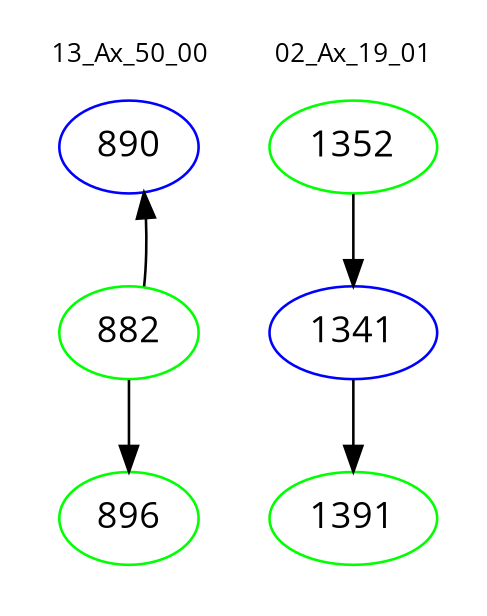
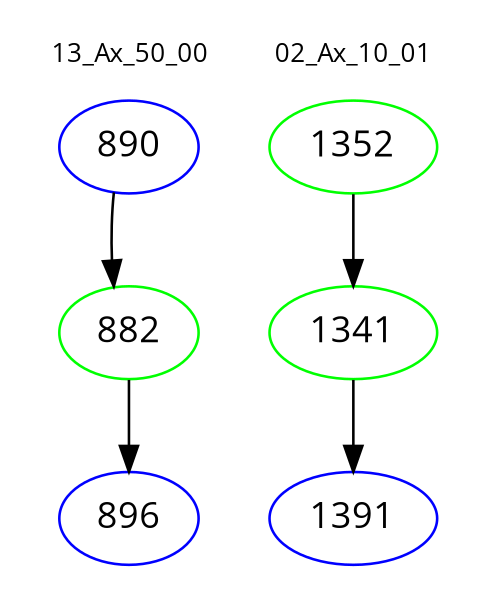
cluster "02_Ax_19_01": label "02_Ax_19_01" -> "02_Ax_10_01"
edge "882" -> "890": reversed
node "1341": color blue -> green
node "896": color green -> blue
node "1391": color green -> blue
